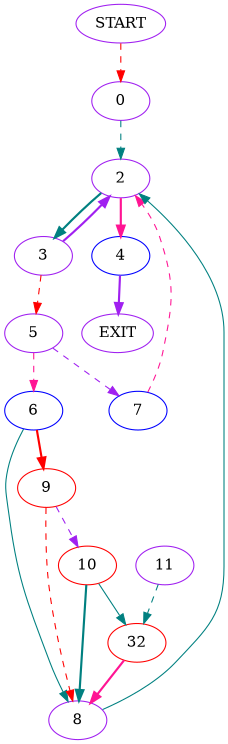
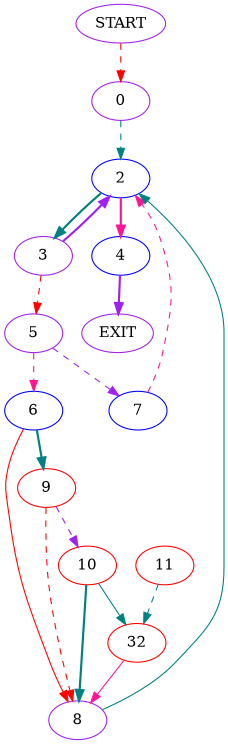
node "2": color purple -> blue
edge "6" -> "9": color red -> teal
edge "6" -> "8": color teal -> red
node "11": color purple -> red
edge "32" -> "8": style bold -> solid
